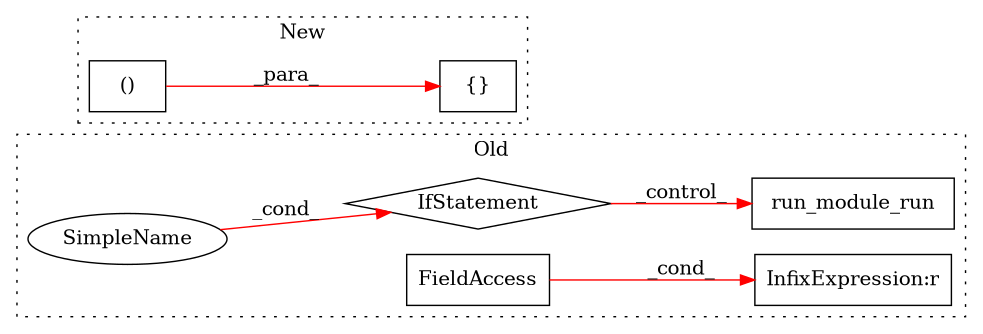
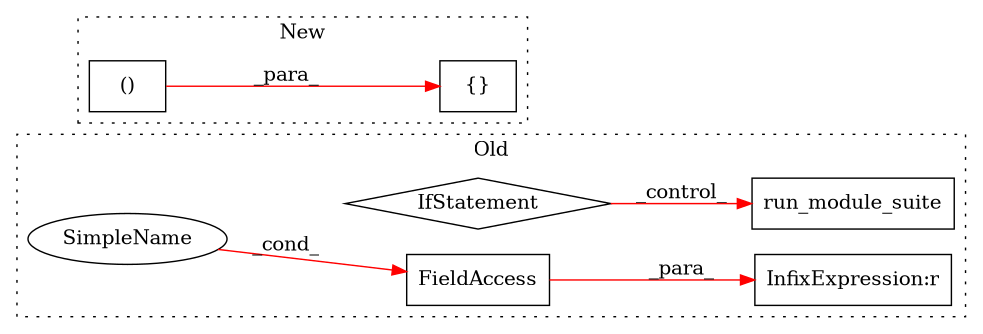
node "run_module_run": label "run_module_run" -> "run_module_suite"
edge "SimpleName" -> "IfStatement": now "SimpleName" -> "FieldAccess"
edge "FieldAccess" -> "InfixExpression:r": label "_cond_" -> "_para_"
